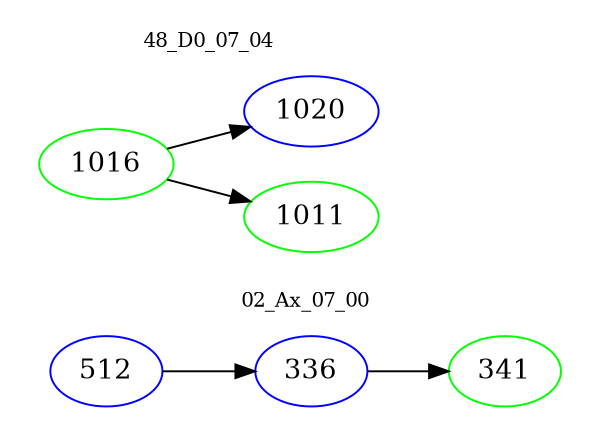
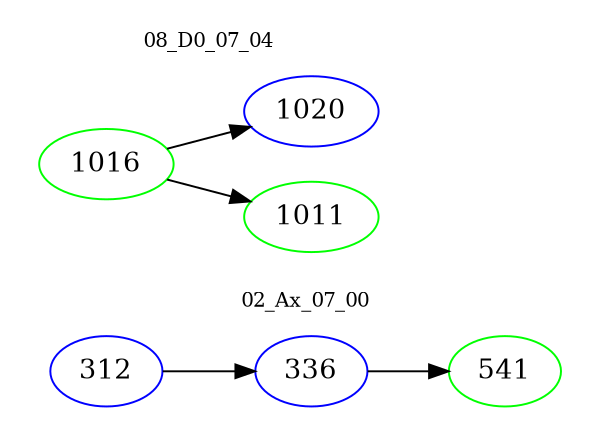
cluster "48_D0_07_04": label "48_D0_07_04" -> "08_D0_07_04"
node "512": label "512" -> "312"
node "341": label "341" -> "541"
